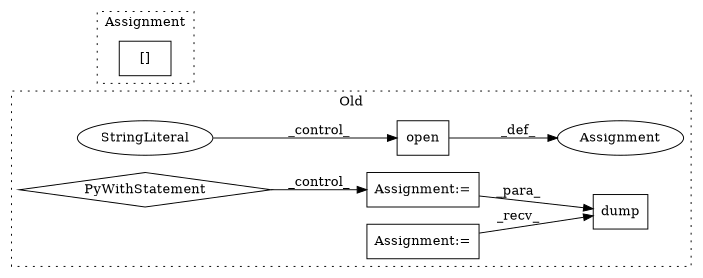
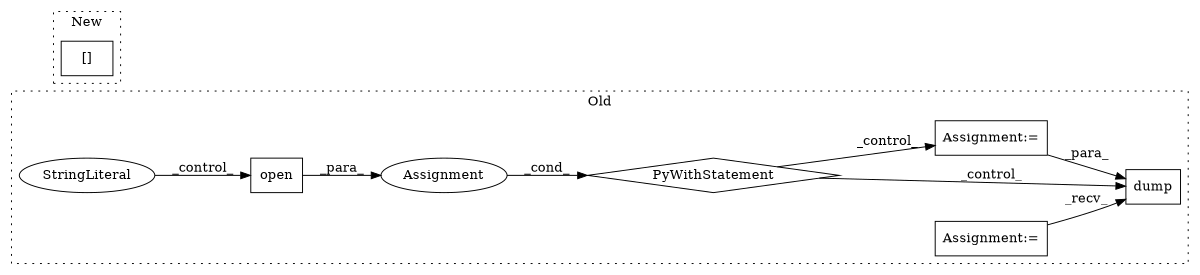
cluster "Assignment": label "Assignment" -> "New"
edge "open" -> "Assignment": label "_def_" -> "_para_"
edge "Assignment" -> "PyWithStatement": added, label "_cond_"
edge "PyWithStatement" -> "dump": added, label "_control_"
